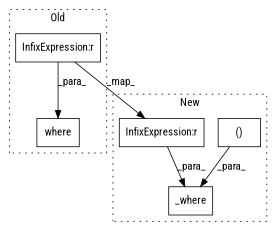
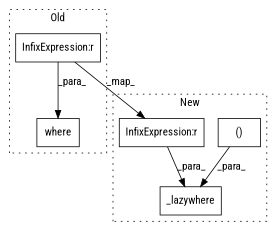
node "_where": label "_where" -> "_lazywhere"
